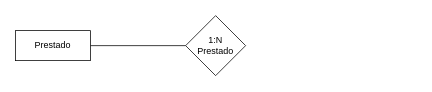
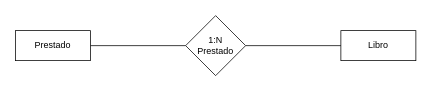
edge "1:N Prestado" -- "Libro": added
node "Libro": added
